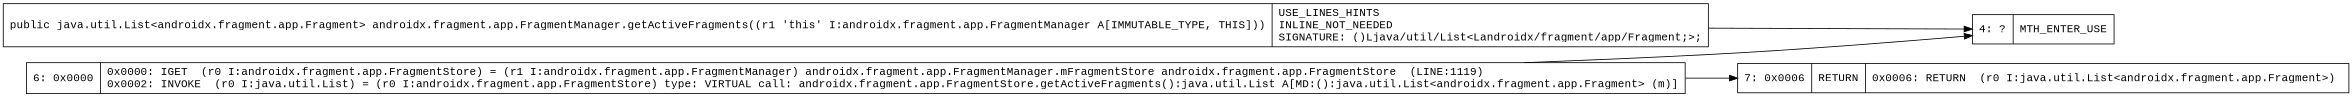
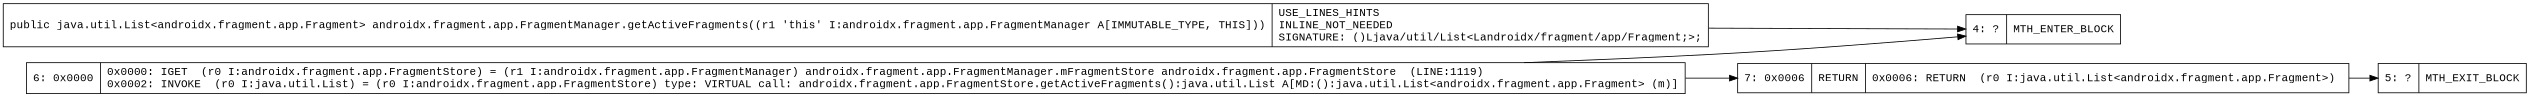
node "4: ?": text "MTH_ENTER_USE" -> "MTH_ENTER_BLOCK"
node "5: ?": added
